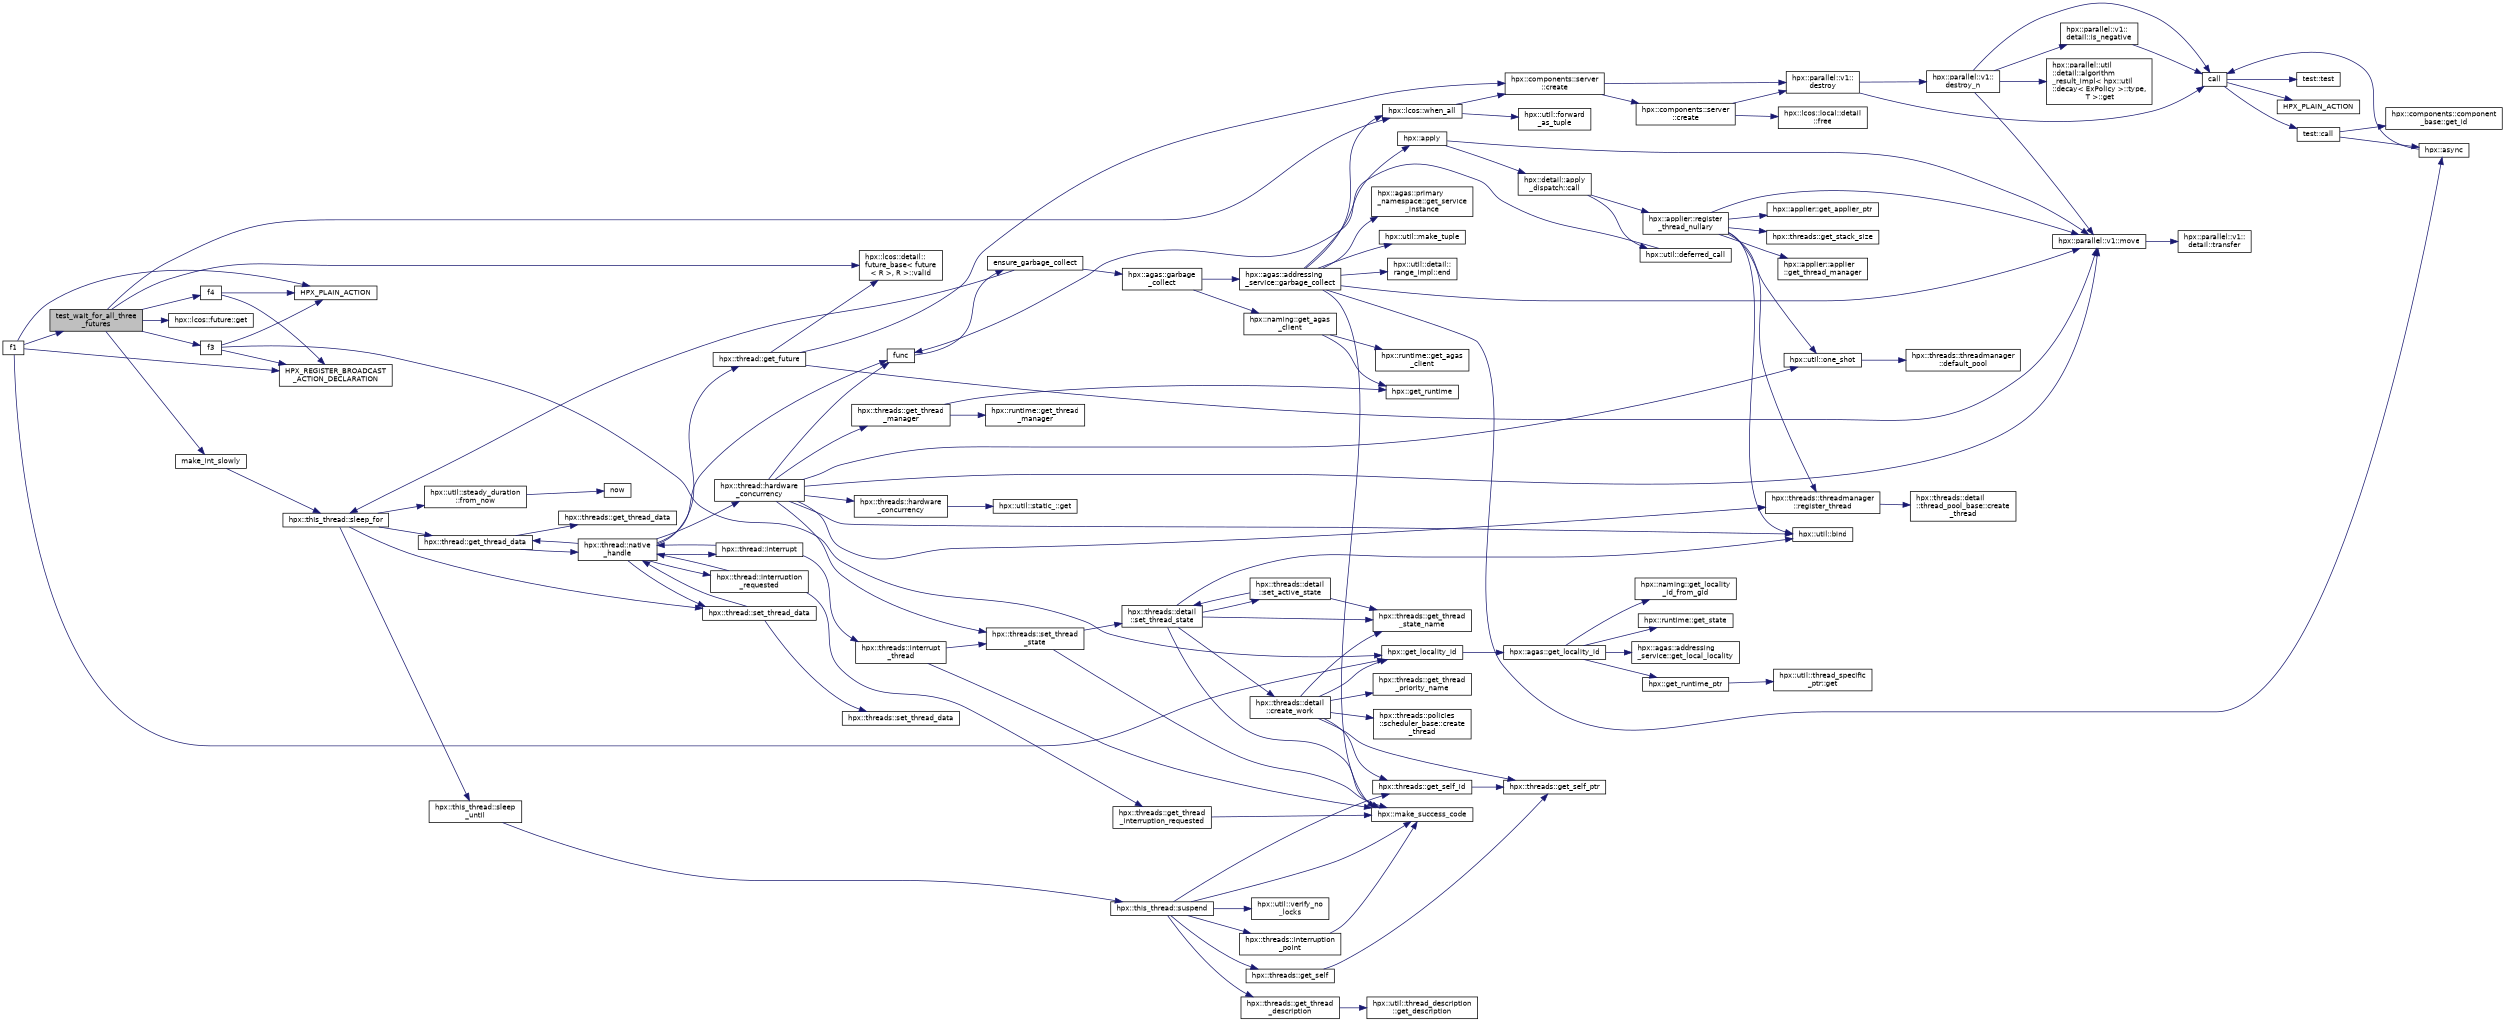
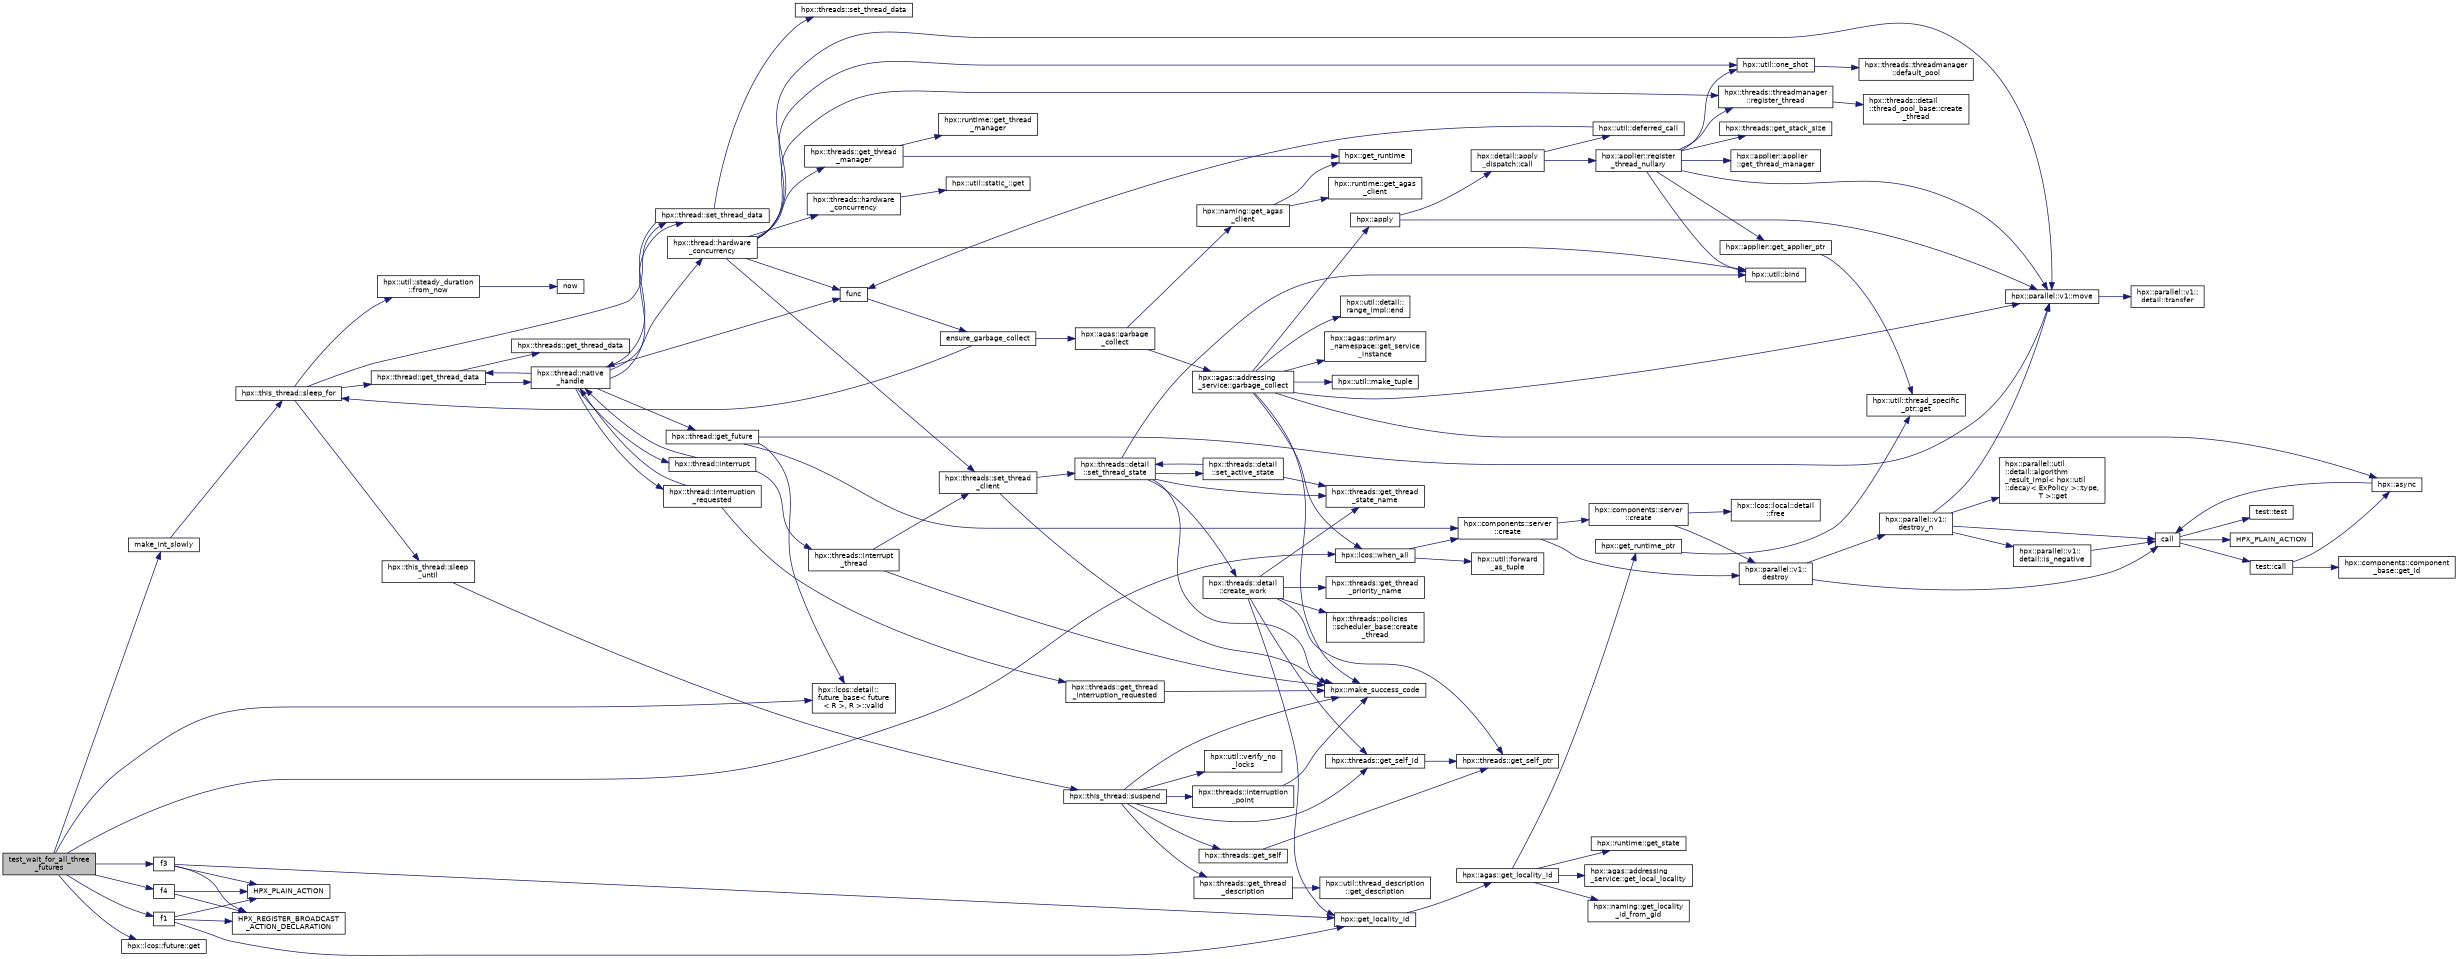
edge "hpx::applier::get_applier_ptr" -> "hpx::util::thread_specific _ptr::get": added
edge "f1" -> "test_wait_for_all_three _futures": reversed
node "hpx::threads::set_thread _state": label "hpx::threads::set_thread _state" -> "hpx::threads::set_thread _client"
